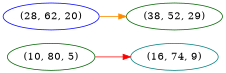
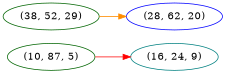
edge "(28, 62, 20)" -> "(38, 52, 29)": reversed
node "(10, 80, 5)": label "(10, 80, 5)" -> "(10, 87, 5)"
node "(16, 74, 9)": label "(16, 74, 9)" -> "(16, 24, 9)"
